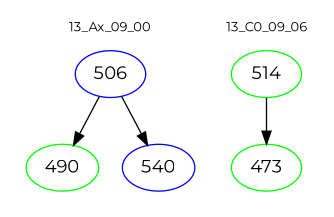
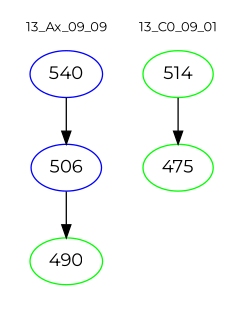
cluster "13_Ax_09_00": label "13_Ax_09_00" -> "13_Ax_09_09"
cluster "13_C0_09_06": label "13_C0_09_06" -> "13_C0_09_01"
edge "506" -> "540": reversed
node "473": label "473" -> "475"
